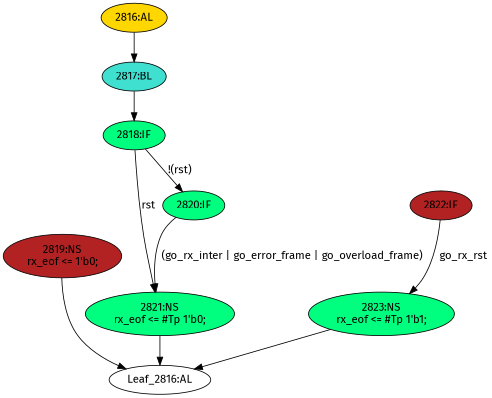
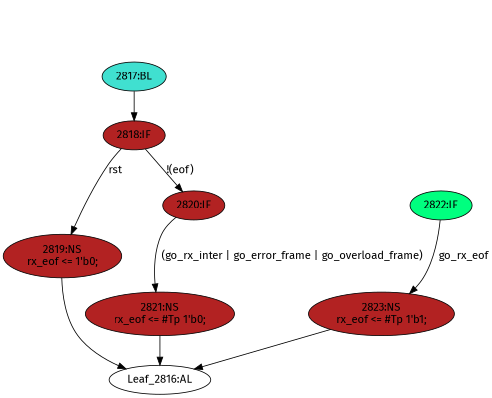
node "2816:AL": removed
node "2818:IF": fillcolor springgreen -> firebrick
edge "2818:IF" -> "2820:IF": label "!(rst)" -> "!(eof)"
node "2820:IF": fillcolor springgreen -> firebrick
node "2822:IF": fillcolor firebrick -> springgreen
edge "2818:IF" -> "2821:NS rx_eof <= #Tp 1'b0;": now "2818:IF" -> "2819:NS rx_eof <= 1'b0;"
edge "2822:IF" -> "2823:NS rx_eof <= #Tp 1'b1;": label "go_rx_rst" -> "go_rx_eof"
node "2821:NS rx_eof <= #Tp 1'b0;": fillcolor springgreen -> firebrick
node "2823:NS rx_eof <= #Tp 1'b1;": fillcolor springgreen -> firebrick
